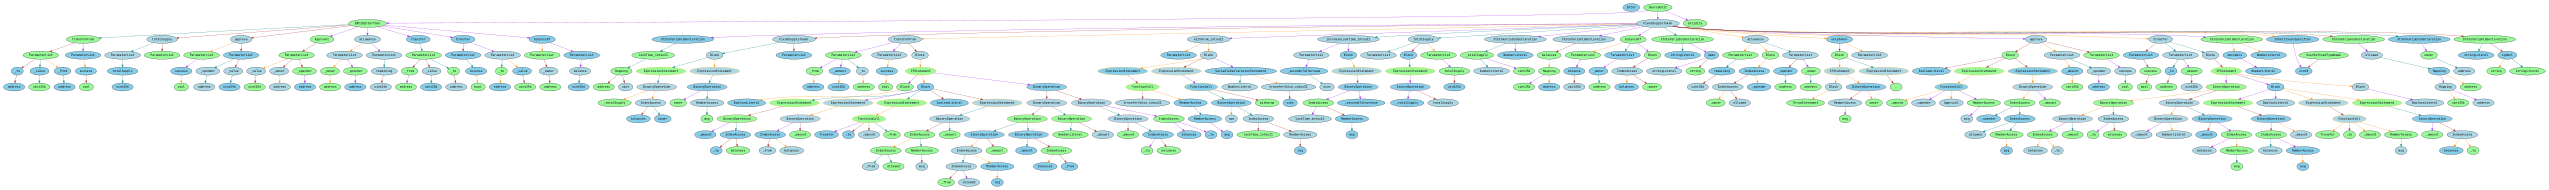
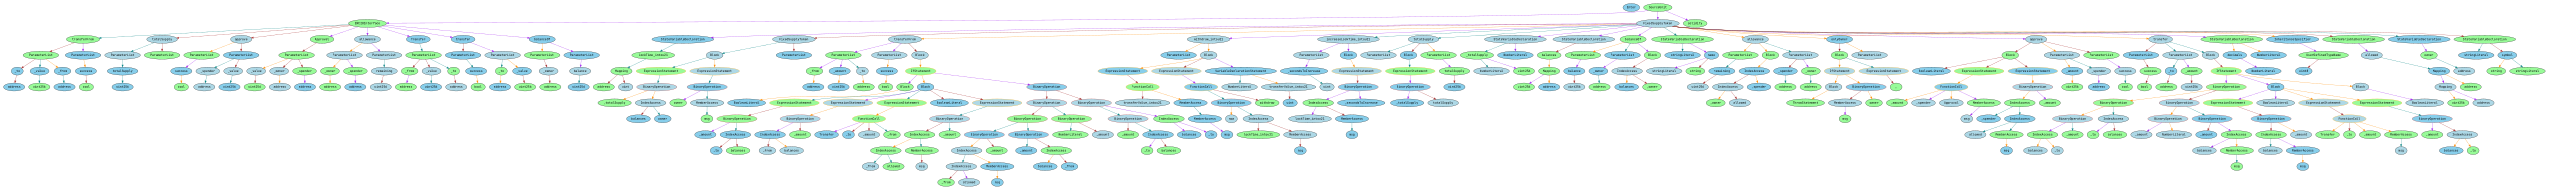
edge "InheritanceSpecifier" -> "uint8": now "InheritanceSpecifier" -> "UserDefinedTypeName"
